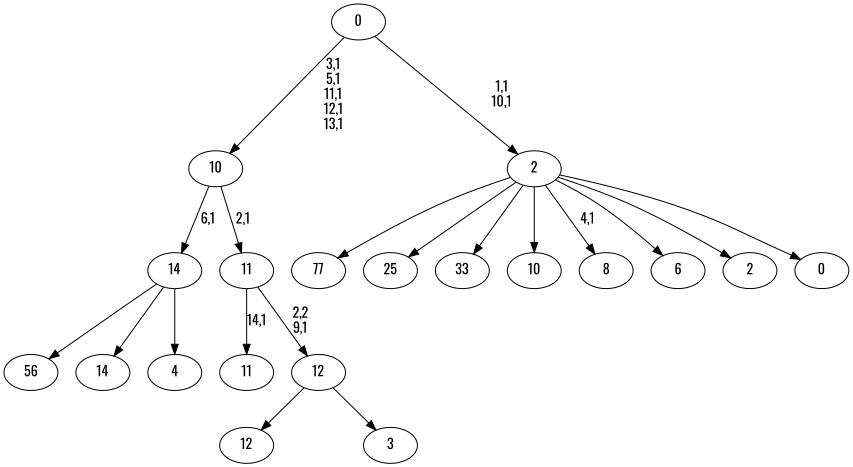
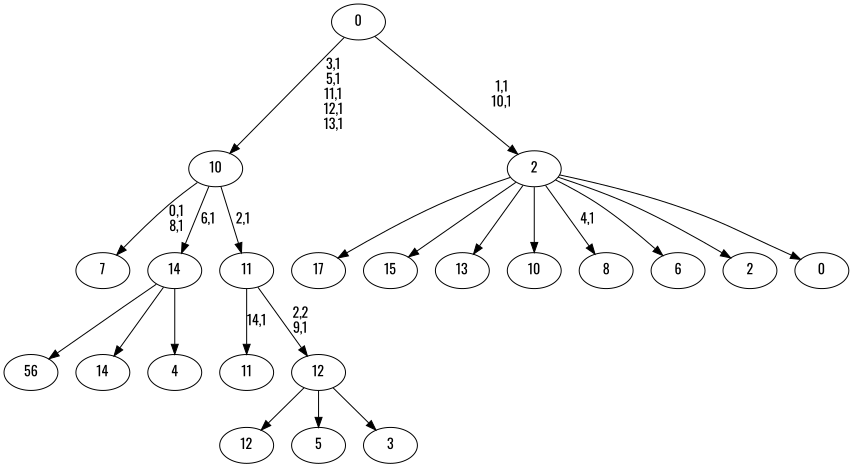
node "7": added
node "77": label "77" -> "17"
node "25": label "25" -> "15"
node "33": label "33" -> "13"
node "5": added
